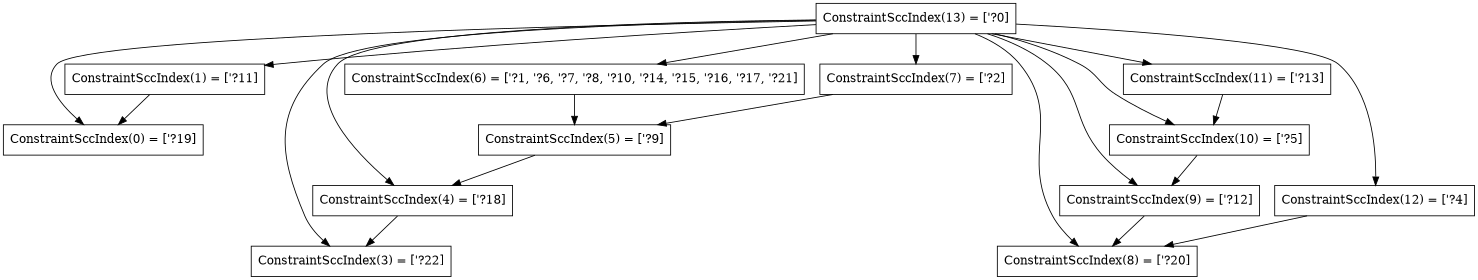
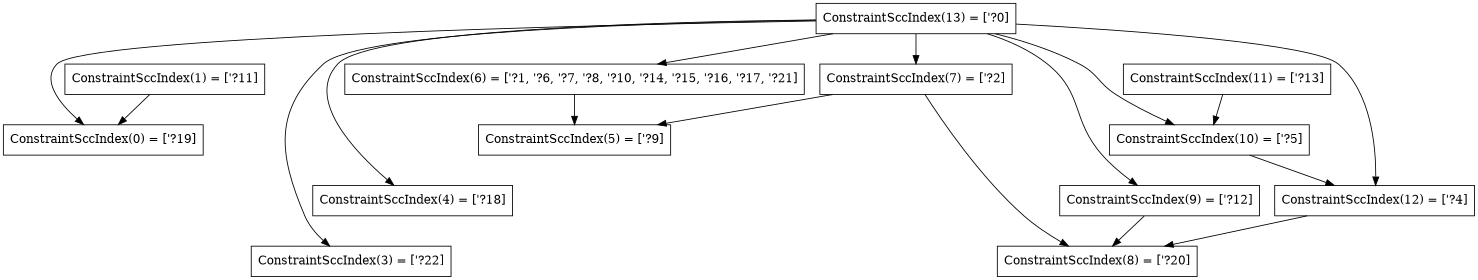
edge "ConstraintSccIndex(13) = ['?0]" -> "ConstraintSccIndex(1) = ['?11]": removed
edge "ConstraintSccIndex(13) = ['?0]" -> "ConstraintSccIndex(11) = ['?13]": removed
edge "ConstraintSccIndex(13) = ['?0]" -> "ConstraintSccIndex(8) = ['?20]": now "ConstraintSccIndex(7) = ['?2]" -> "ConstraintSccIndex(8) = ['?20]"
edge "ConstraintSccIndex(10) = ['?5]" -> "ConstraintSccIndex(9) = ['?12]": now "ConstraintSccIndex(10) = ['?5]" -> "ConstraintSccIndex(12) = ['?4]"
edge "ConstraintSccIndex(5) = ['?9]" -> "ConstraintSccIndex(4) = ['?18]": removed
edge "ConstraintSccIndex(4) = ['?18]" -> "ConstraintSccIndex(3) = ['?22]": removed
